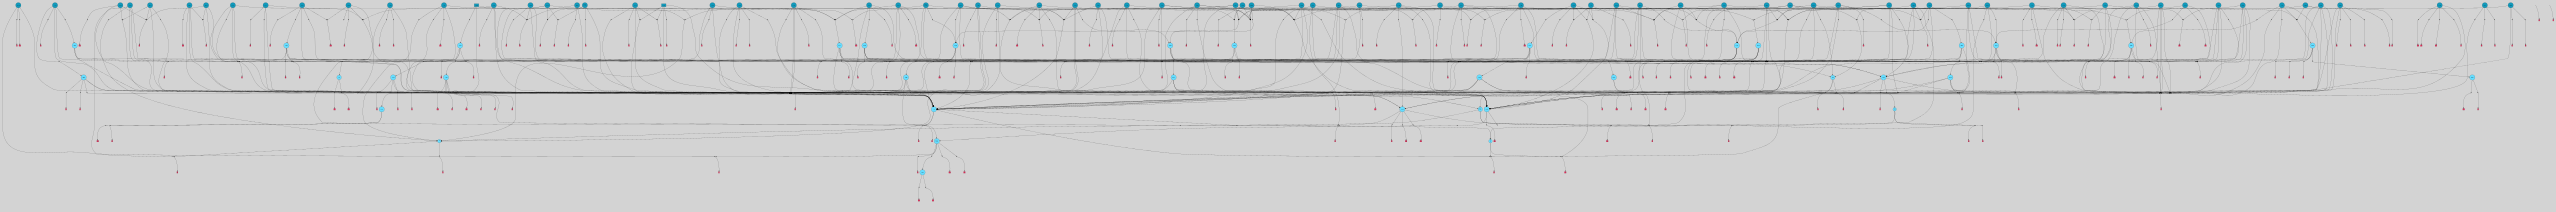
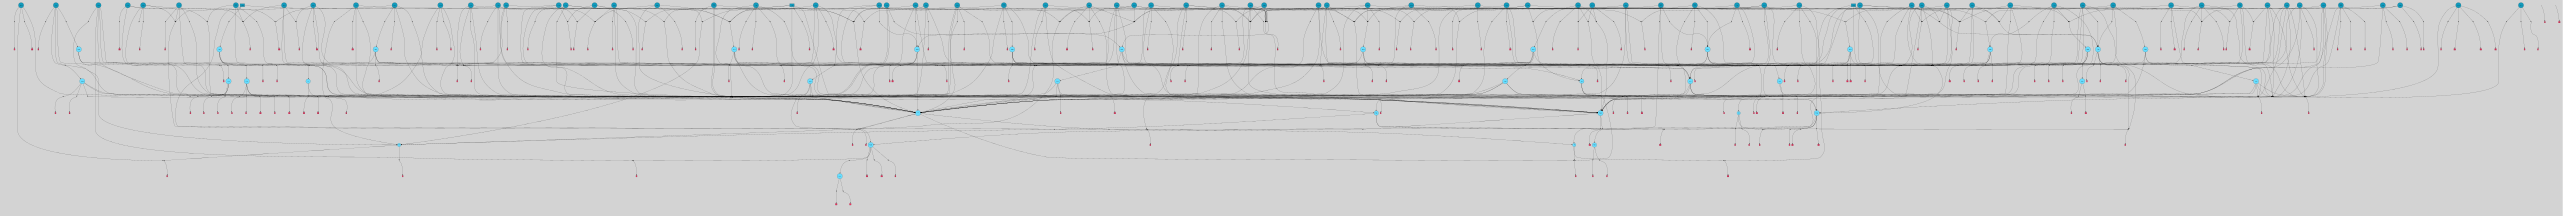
node "T785": shape circle -> box
node "T761": removed
node "T20": added
